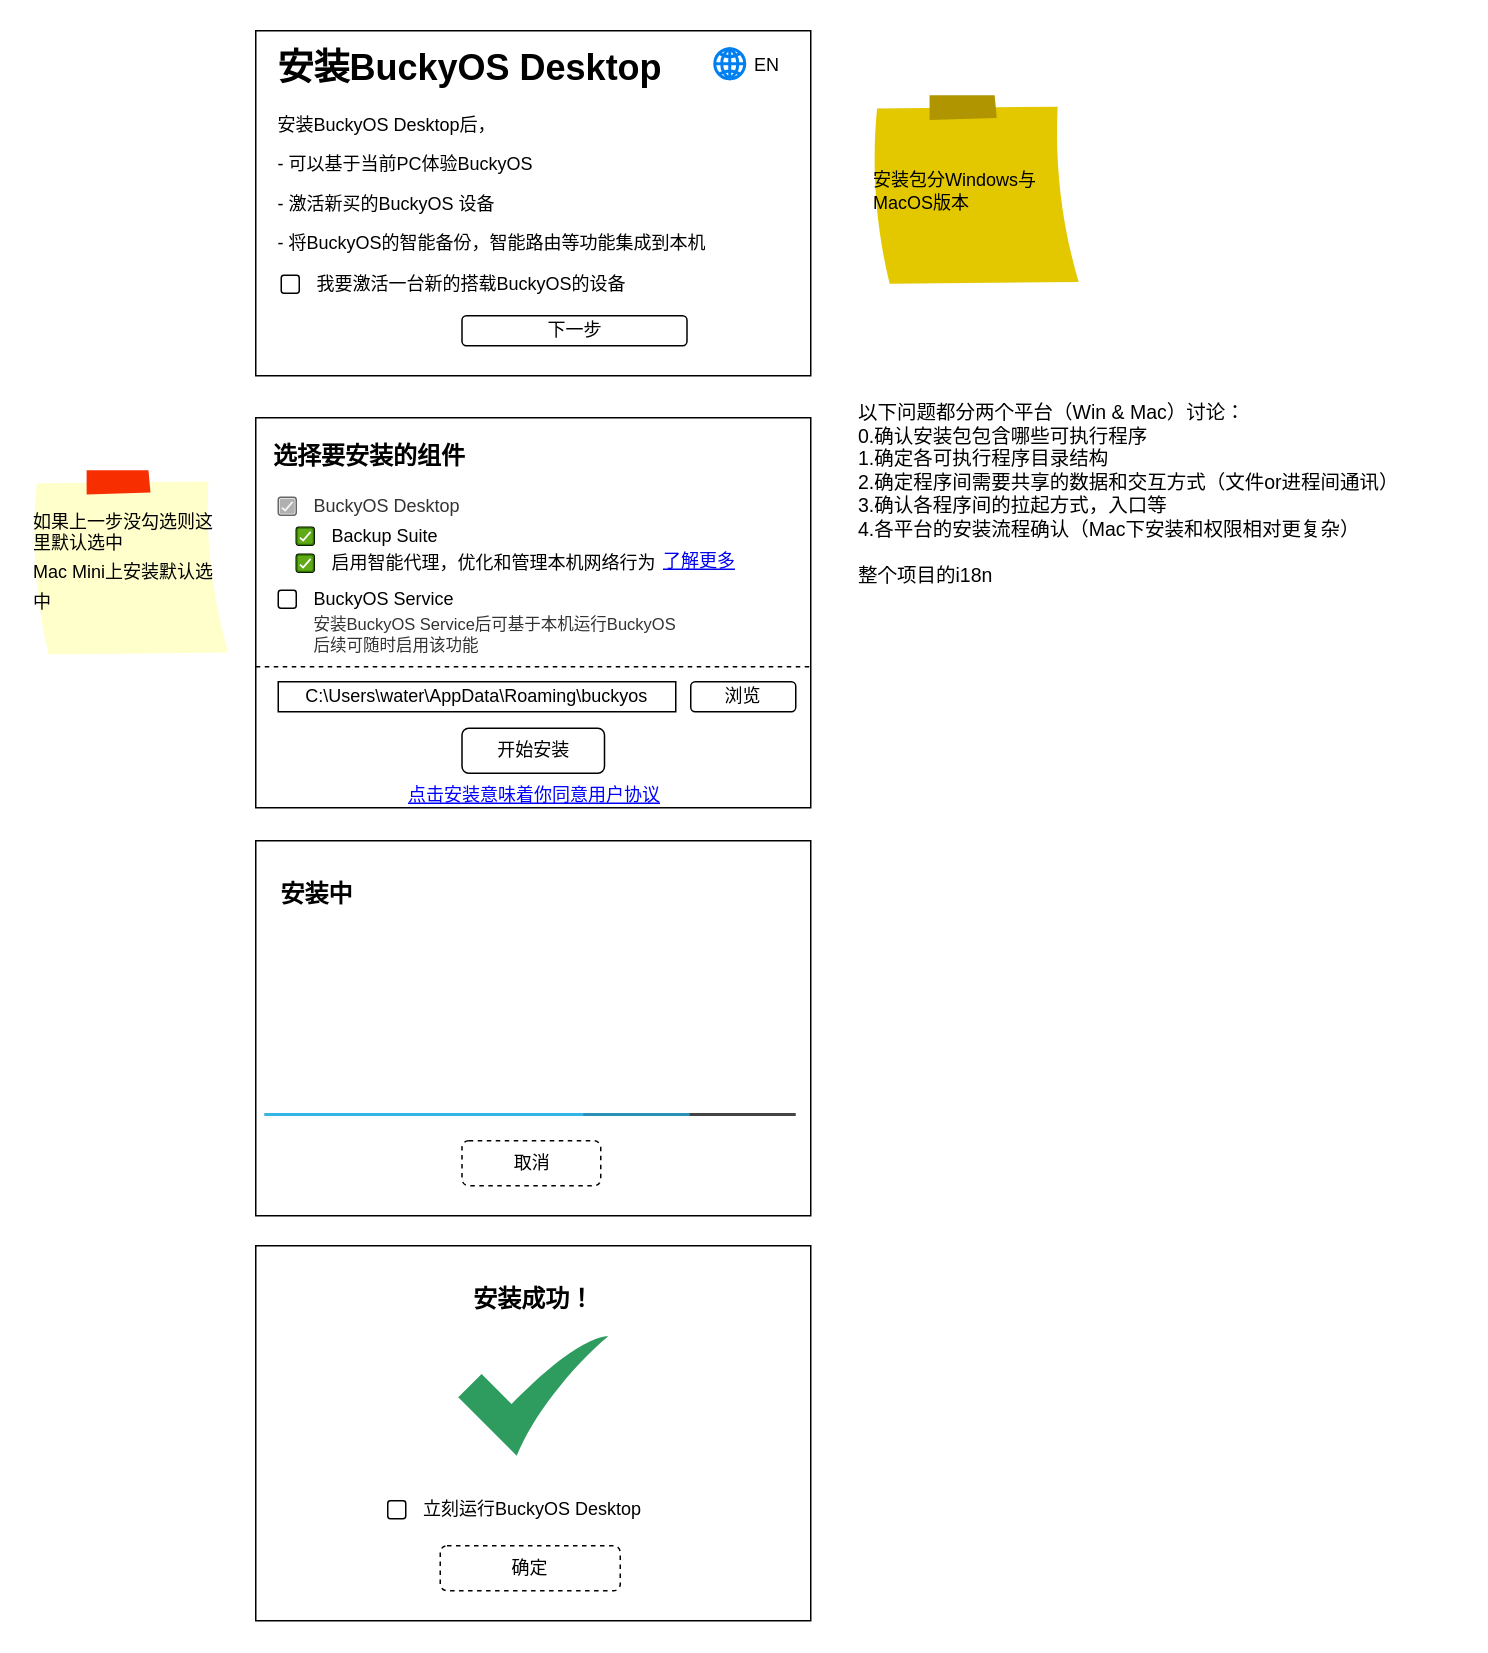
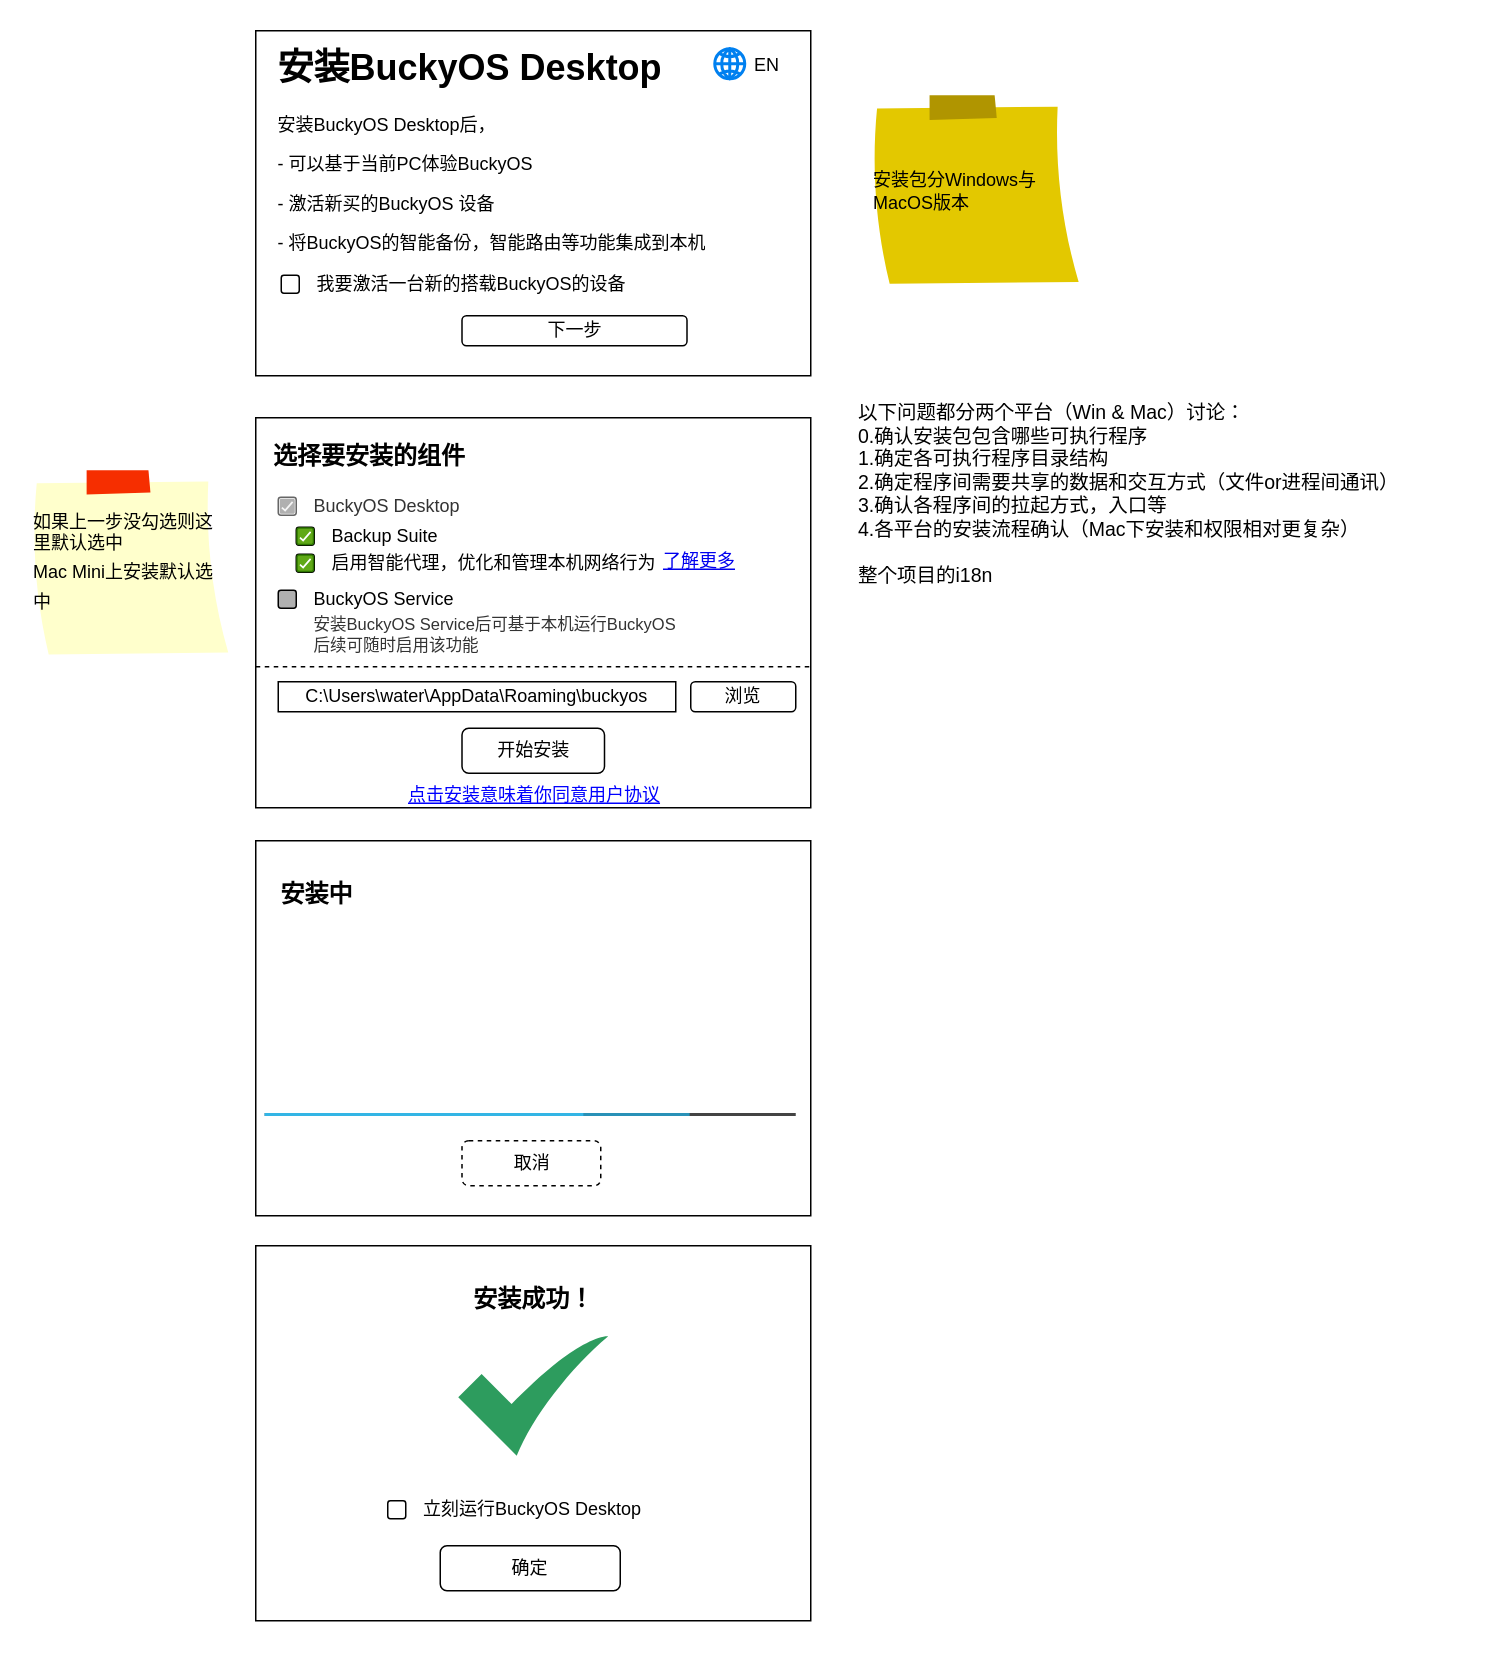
node "BuckyOS Service": fillcolor #ffffff -> #b0b0b0
node "确定": style dashed -> solid
